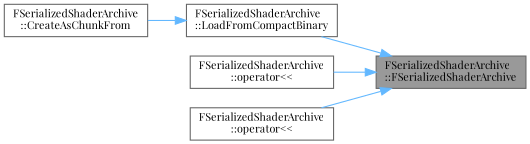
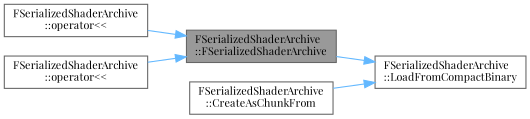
edge "FSerializedShaderArchive ::LoadFromCompactBinary" -> "FSerializedShaderArchive ::FSerializedShaderArchive": reversed
